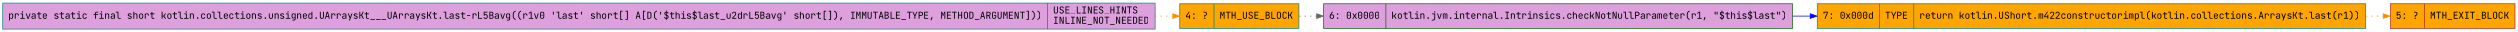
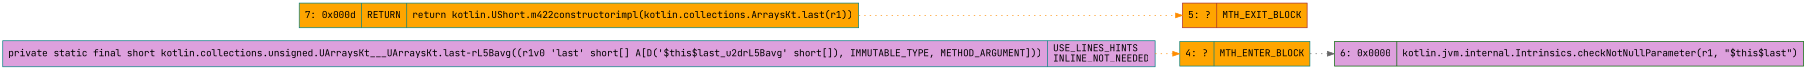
node "4: ?": text "MTH_USE_BLOCK" -> "MTH_ENTER_BLOCK"
edge "6: 0x0000" -> "7: 0x000d": removed
node "7: 0x000d": text "TYPE" -> "RETURN"
